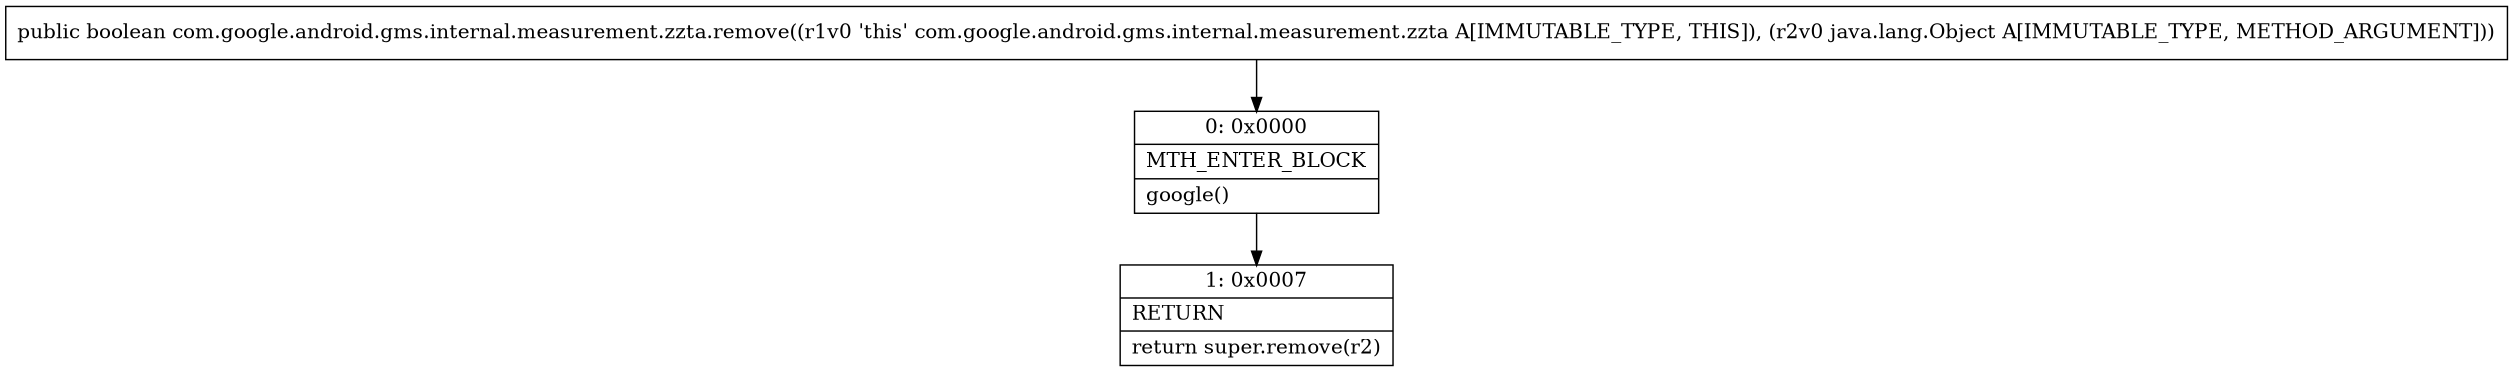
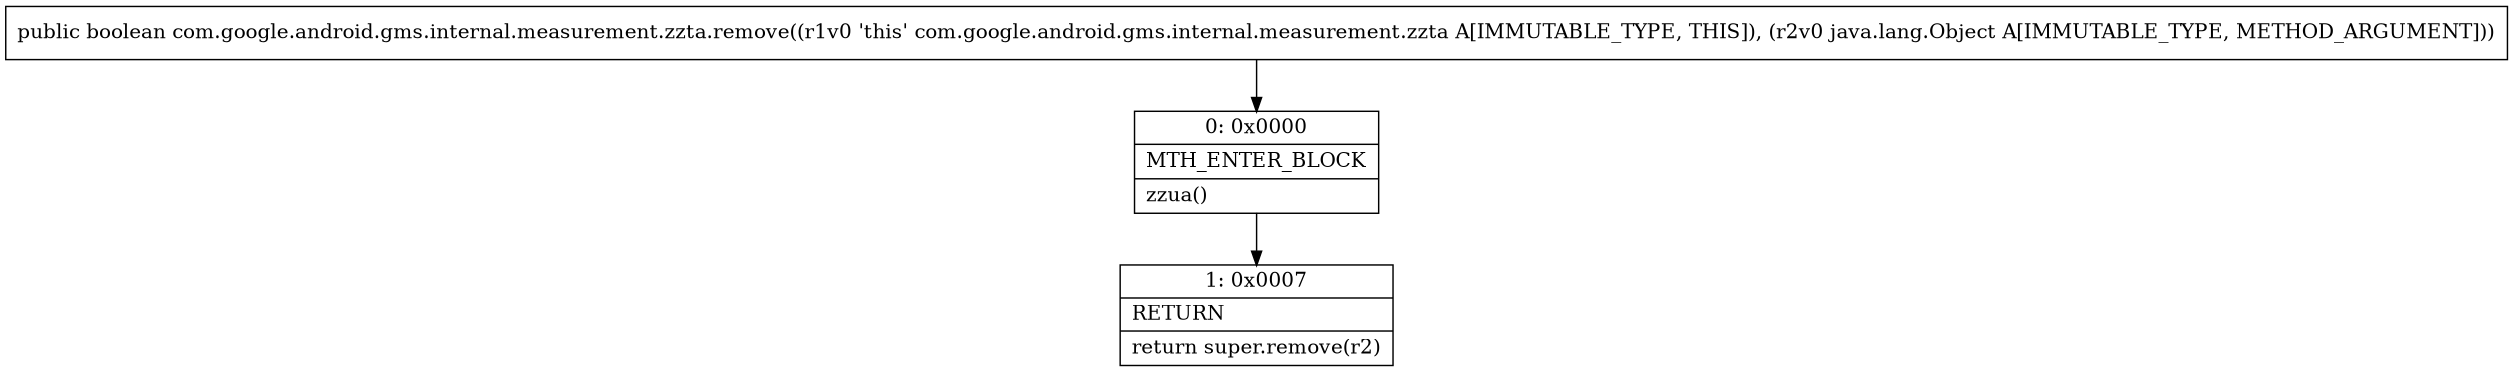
node "0: 0x0000": text "google()" -> "zzua()"
